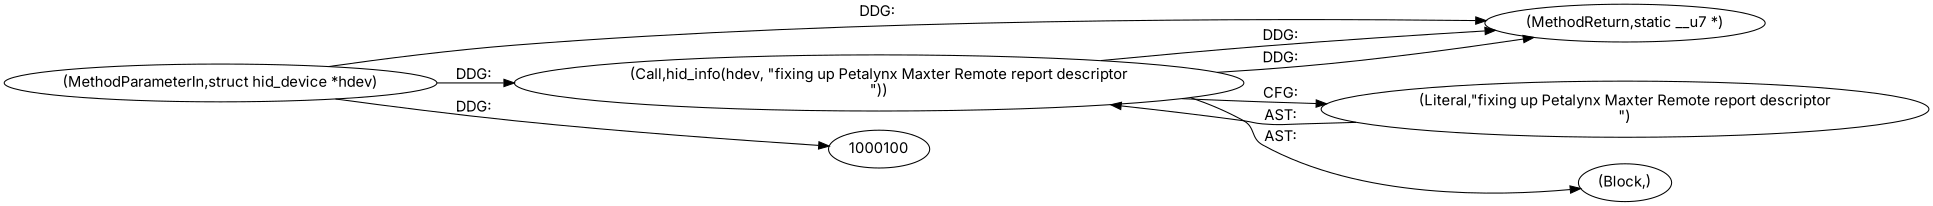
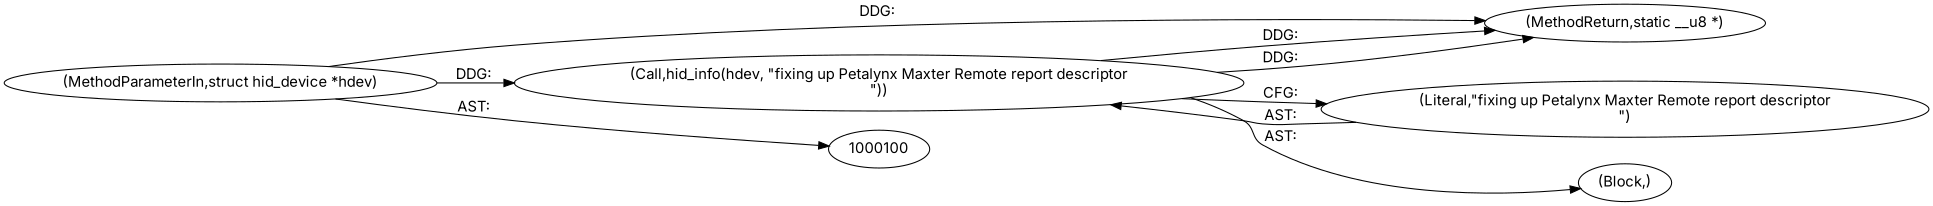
node "(MethodReturn,static __u7 *)": label "(MethodReturn,static __u7 *)" -> "(MethodReturn,static __u8 *)"
edge "(MethodParameterIn,struct hid_device *hdev)" -> "1000100": label "DDG: " -> "AST: "
